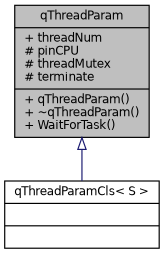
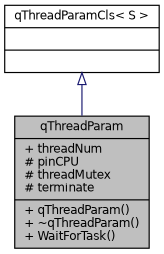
edge "qThreadParamCls< S >" -> "qThreadParam": reversed
